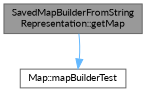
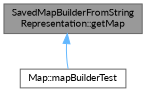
edge "SavedMapBuilderFromString Representation::getMap" -> "Map::mapBuilderTest": reversed
